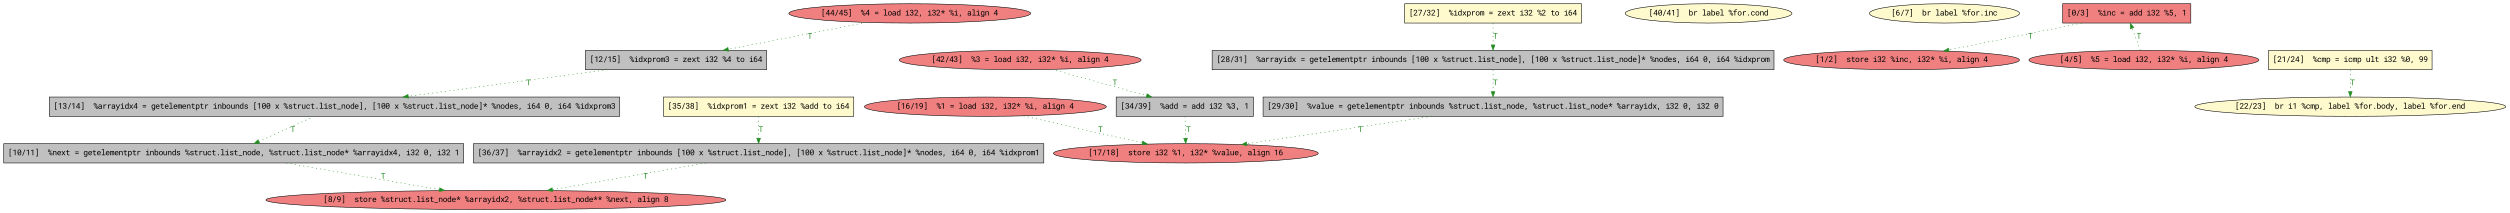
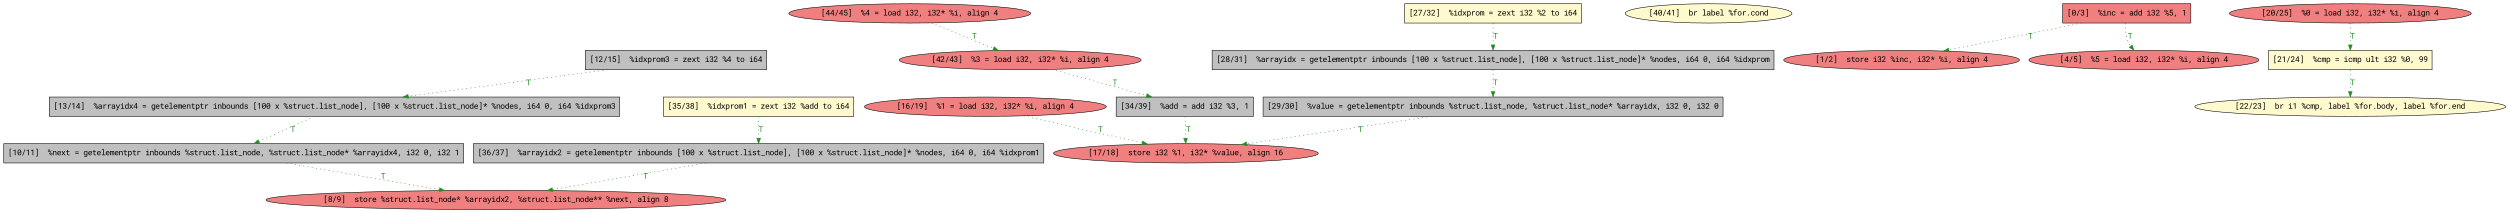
node "[6/7]  br label %for.inc": removed
node "[20/25]  %0 = load i32, i32* %i, align 4": added
edge "[44/45]  %4 = load i32, i32* %i, align 4" -> "[12/15]  %idxprom3 = zext i32 %4 to i64": now "[44/45]  %4 = load i32, i32* %i, align 4" -> "[42/43]  %3 = load i32, i32* %i, align 4"
edge "[4/5]  %5 = load i32, i32* %i, align 4" -> "[0/3]  %inc = add i32 %5, 1": reversed
